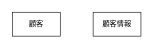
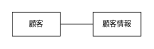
edge "顧客" -- "顧客情報": added
